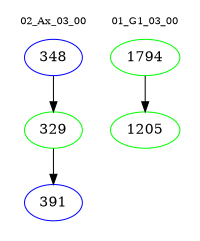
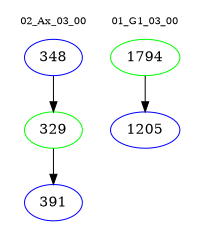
node "1205": color green -> blue
